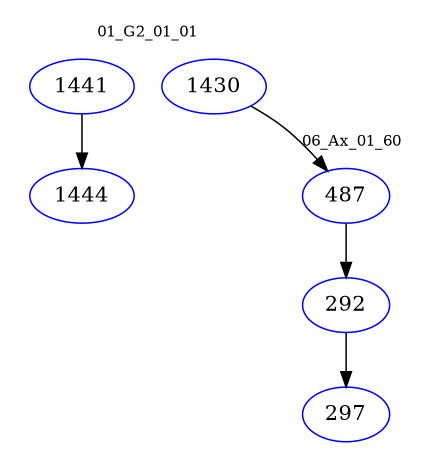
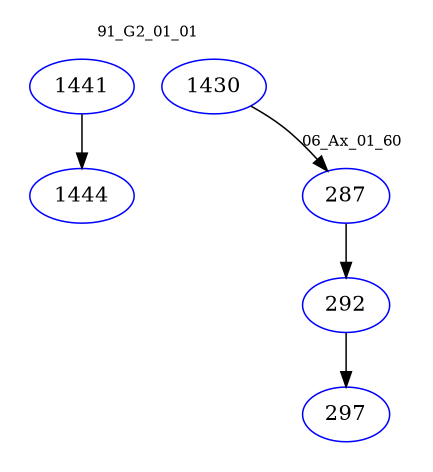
cluster "01_G2_01_01": label "01_G2_01_01" -> "91_G2_01_01"
node "487": label "487" -> "287"
